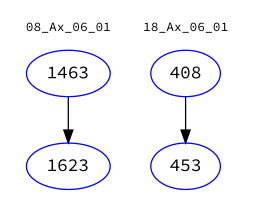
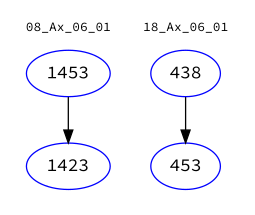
node "1463": label "1463" -> "1453"
node "408": label "408" -> "438"
node "1623": label "1623" -> "1423"
